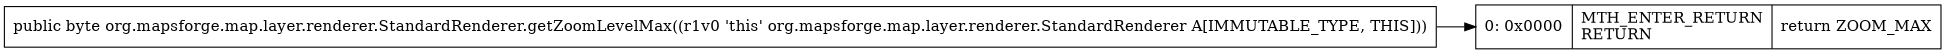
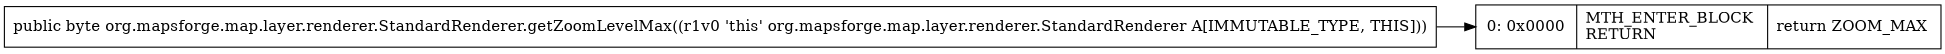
node "0: 0x0000": text "MTH_ENTER_RETURN" -> "MTH_ENTER_BLOCK"
